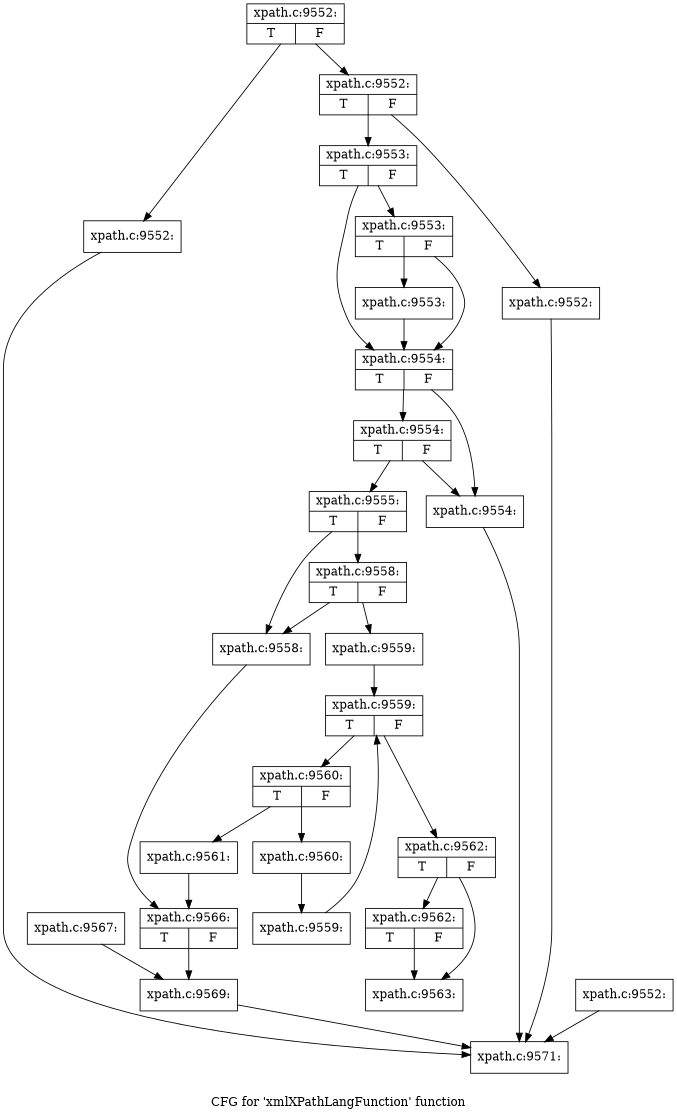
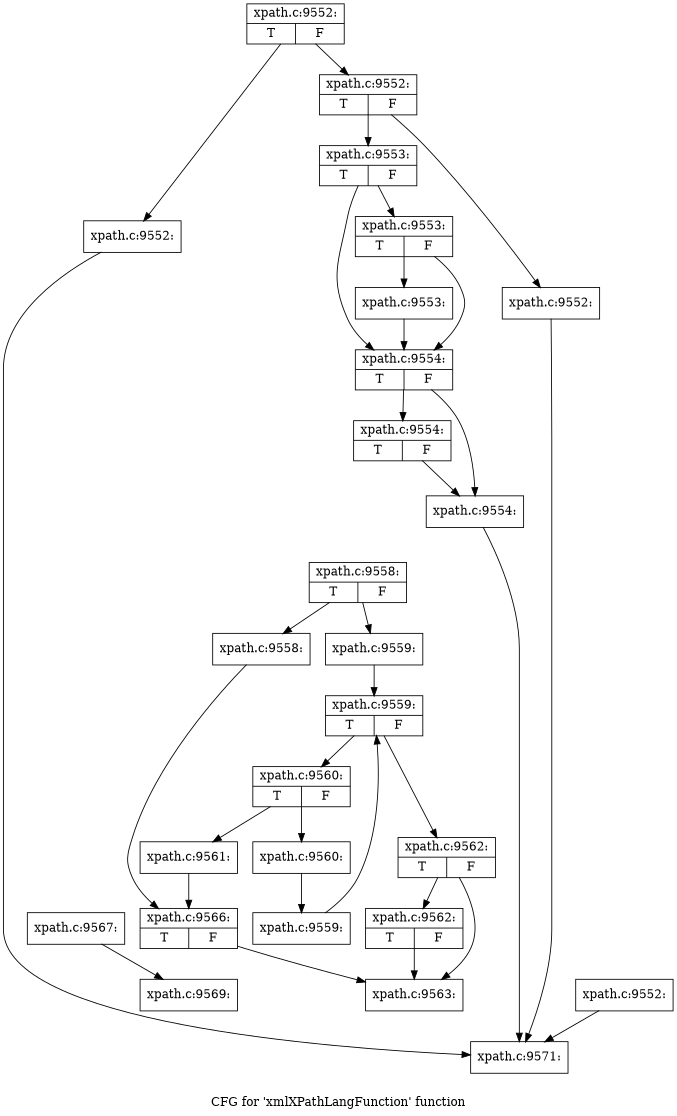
node "xpath.c:9555:": removed
edge "xpath.c:9566:" -> "xpath.c:9569:": now "xpath.c:9566:" -> "xpath.c:9563:"
edge "xpath.c:9569:" -> "xpath.c:9571:": removed
